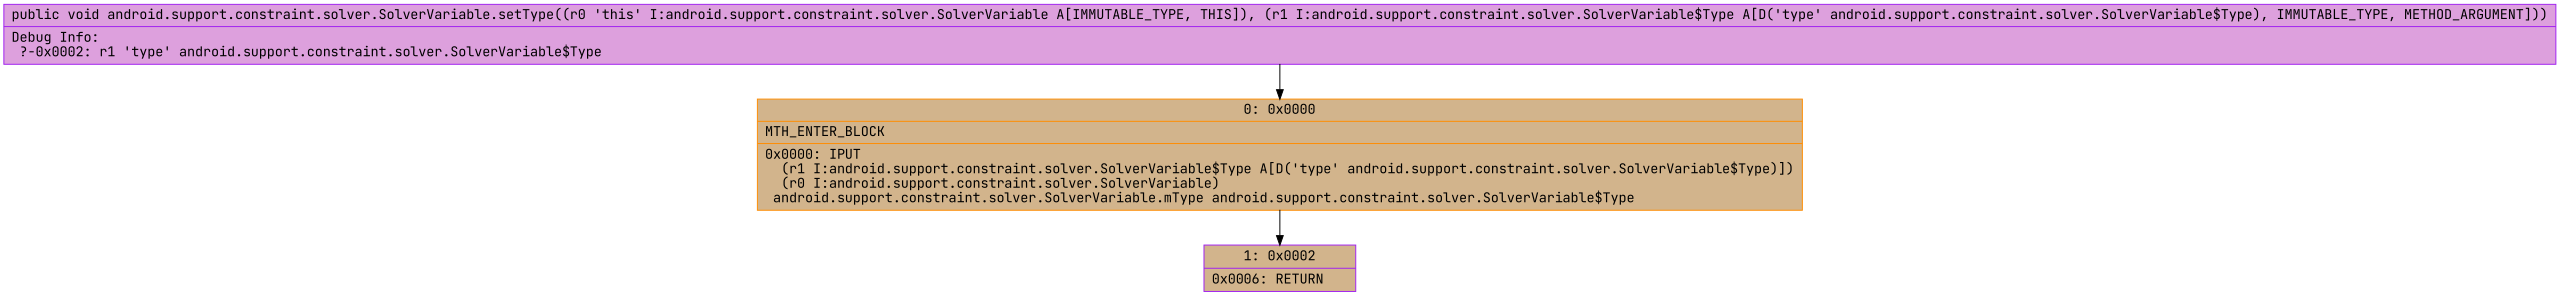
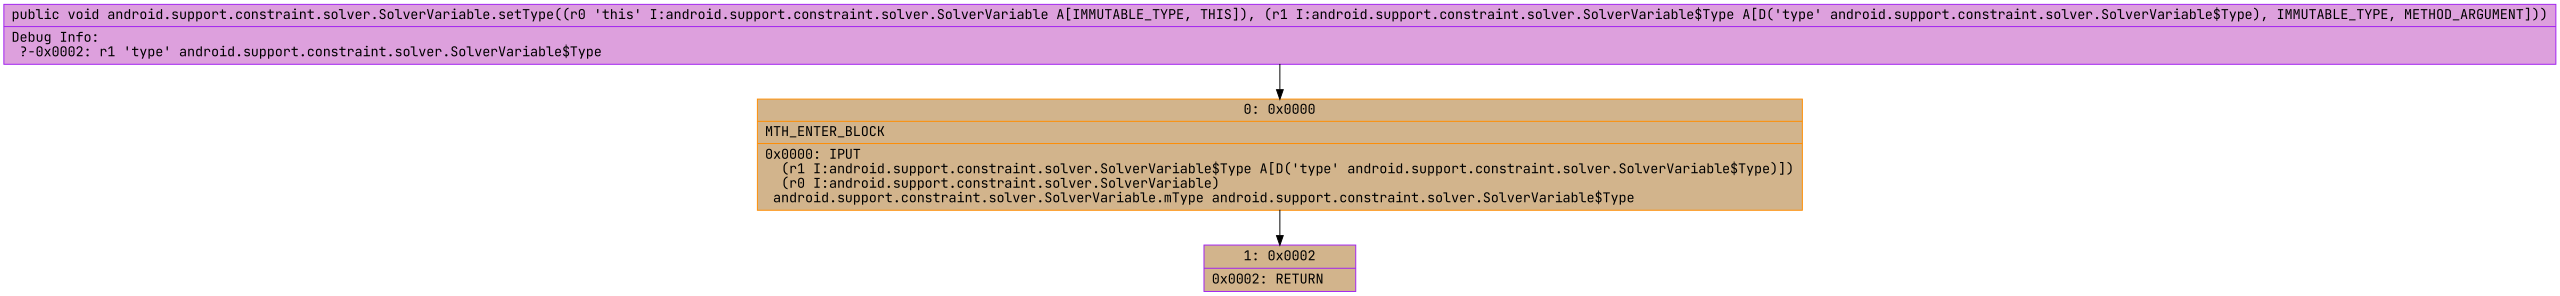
node "1: 0x0002": text "0x0006: RETURN" -> "0x0002: RETURN"
